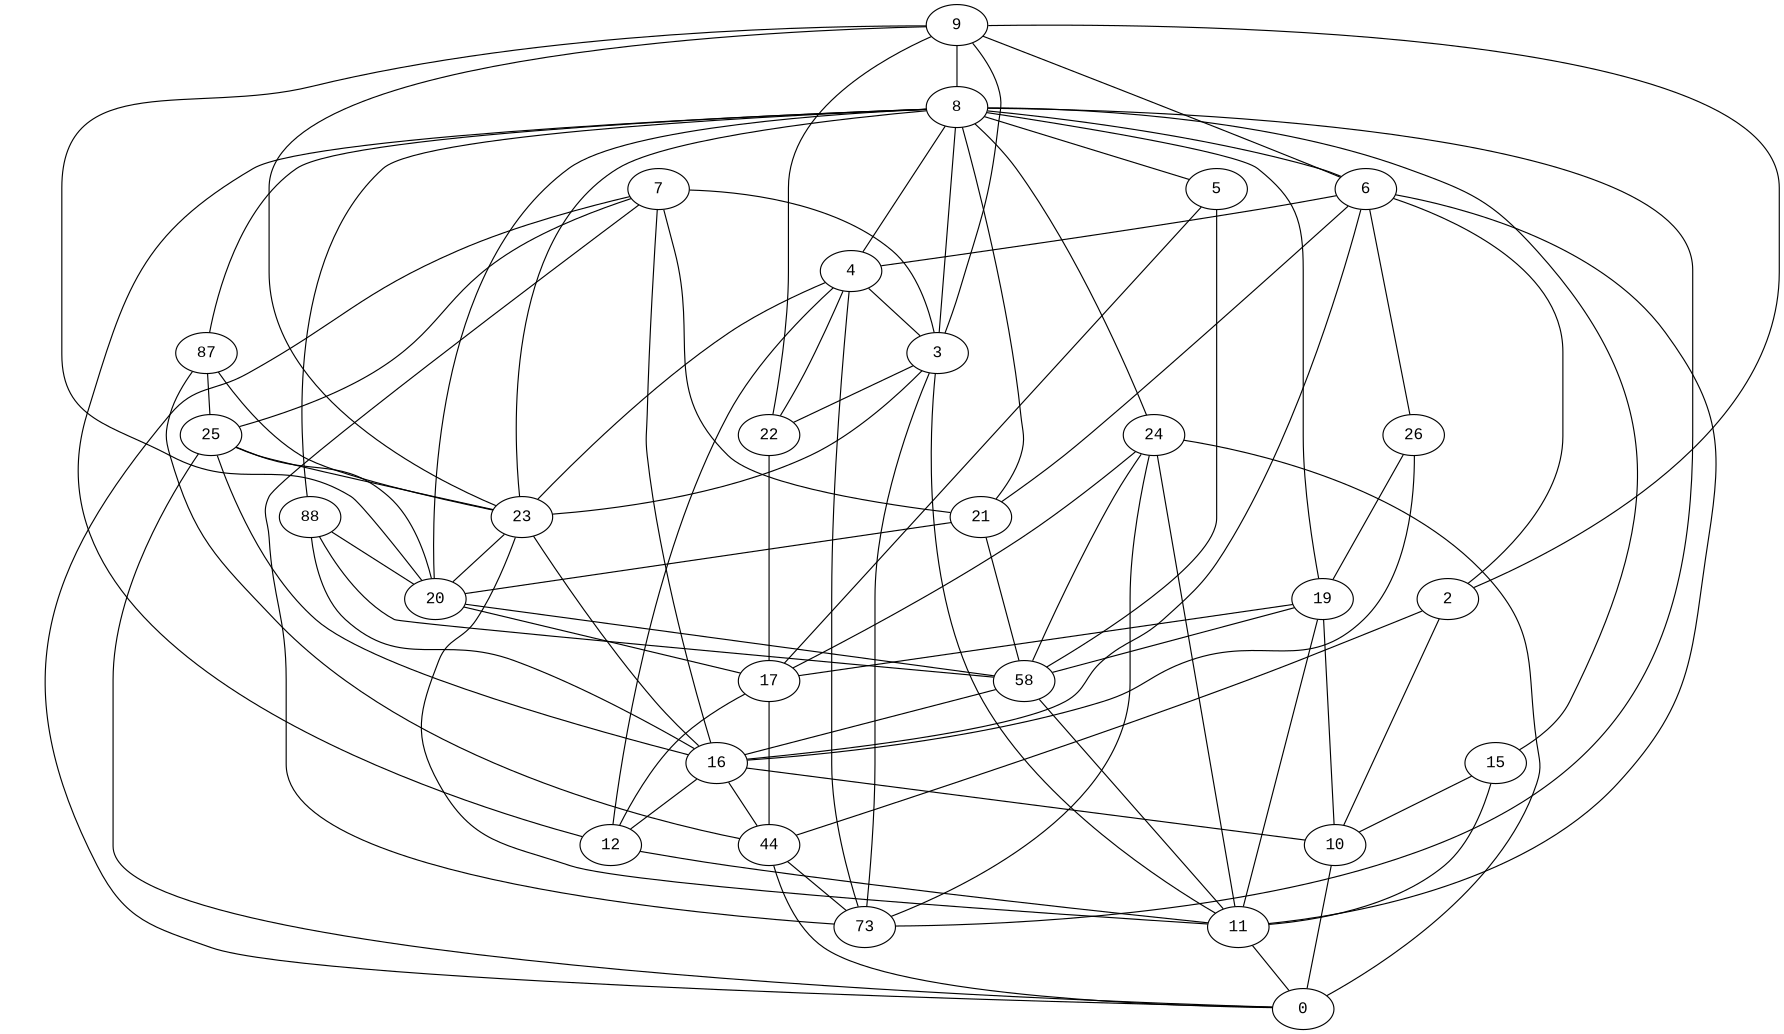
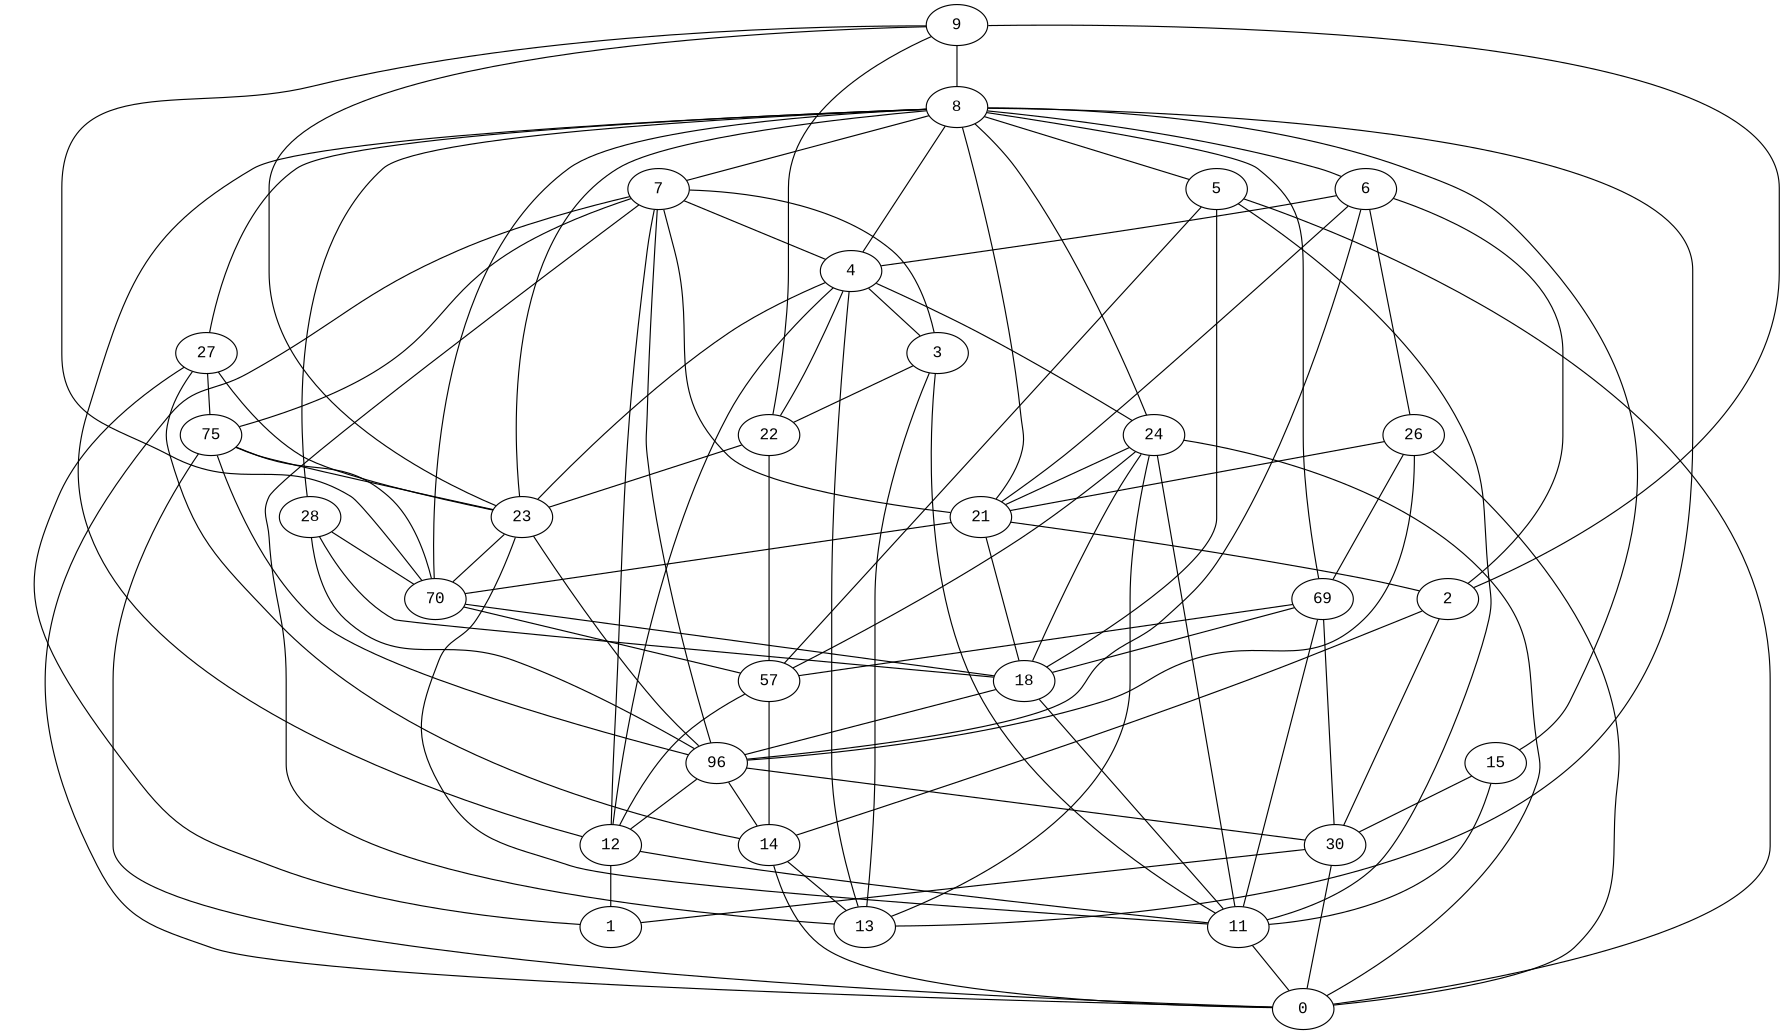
edge "9" -- "6": removed
edge "9" -- "3": removed
edge "7" -- "4": added
edge "8" -- "3": now "8" -- "7"
edge "4" -- "24": added
node "87": label "87" -> "27"
node "25": label "25" -> "75"
edge "24" -- "21": added
edge "26" -- "21": added
edge "3" -- "23": now "22" -- "23"
edge "7" -- "12": added
node "88": label "88" -> "28"
edge "21" -- "2": added
node "20": label "20" -> "70"
node "19": label "19" -> "69"
edge "6" -- "11": now "5" -- "11"
edge "5" -- "0": added
node "17": label "17" -> "57"
node "58": label "58" -> "18"
node "16": label "16" -> "96"
edge "26" -- "0": added
node "44": label "44" -> "14"
node "10": label "10" -> "30"
node "1": added
node "73": label "73" -> "13"
